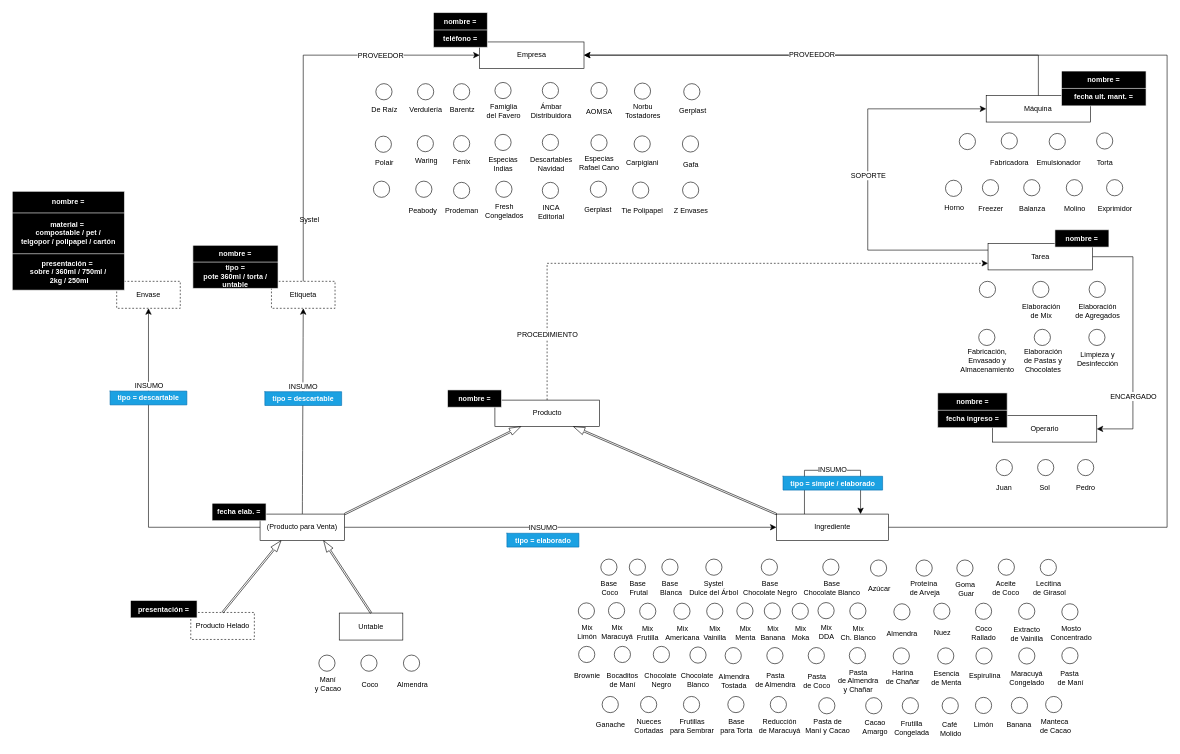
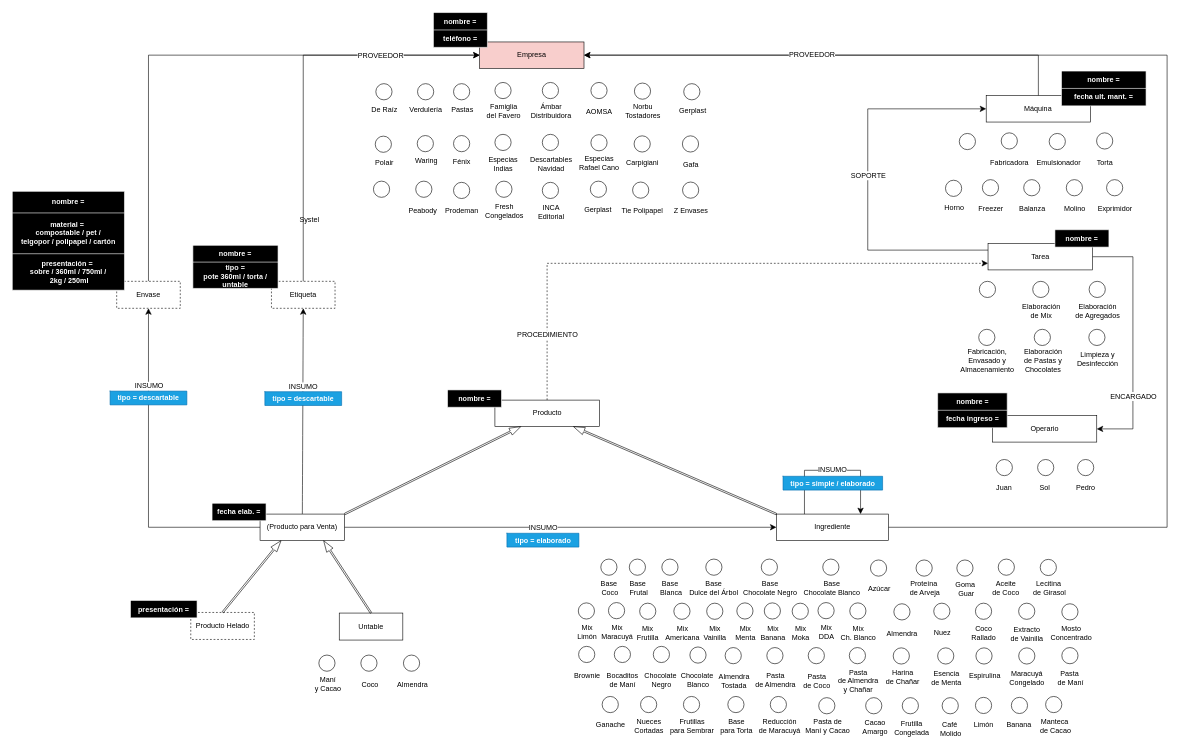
node "Empresa": fillcolor #ffffff -> #f8cecc
edge "Envase" -> "Empresa": added
node "Barentz": label "Barentz" -> "Pastas"
node "Systel Dulce del Árbol": label "Systel Dulce del Árbol" -> "Base Dulce del Árbol"
